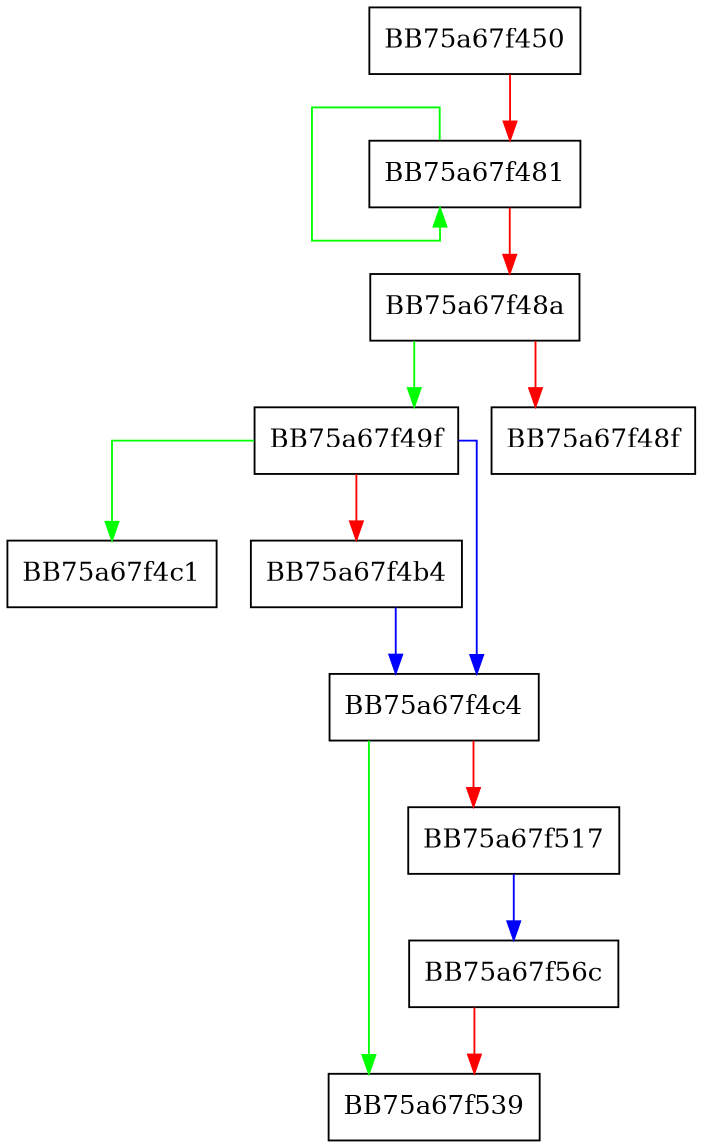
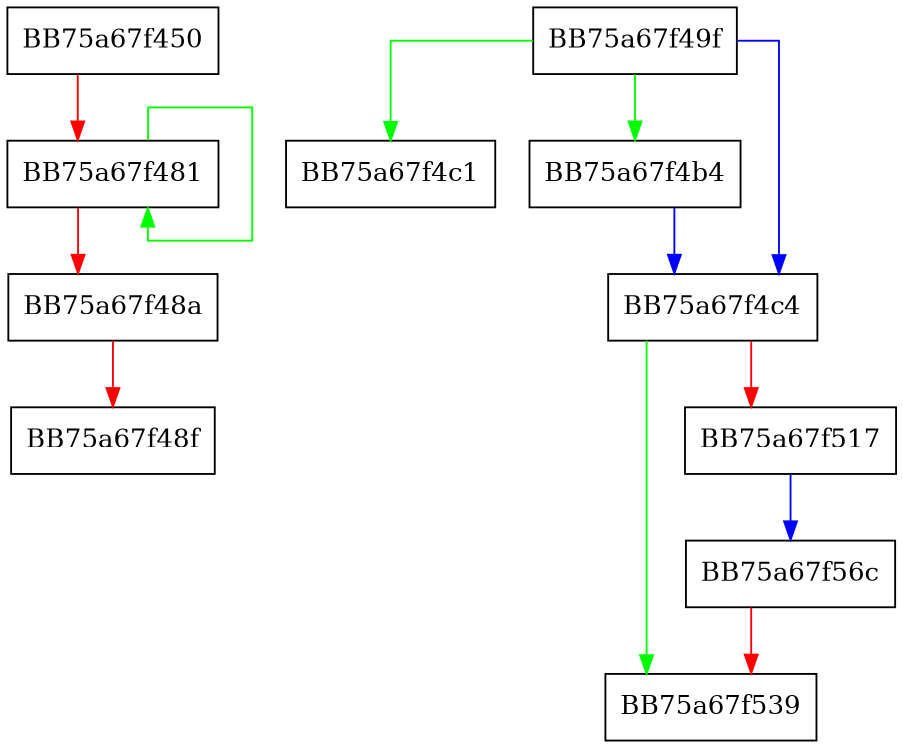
edge "BB75a67f48a" -> "BB75a67f49f": removed
edge "BB75a67f49f" -> "BB75a67f4b4": color red -> green
